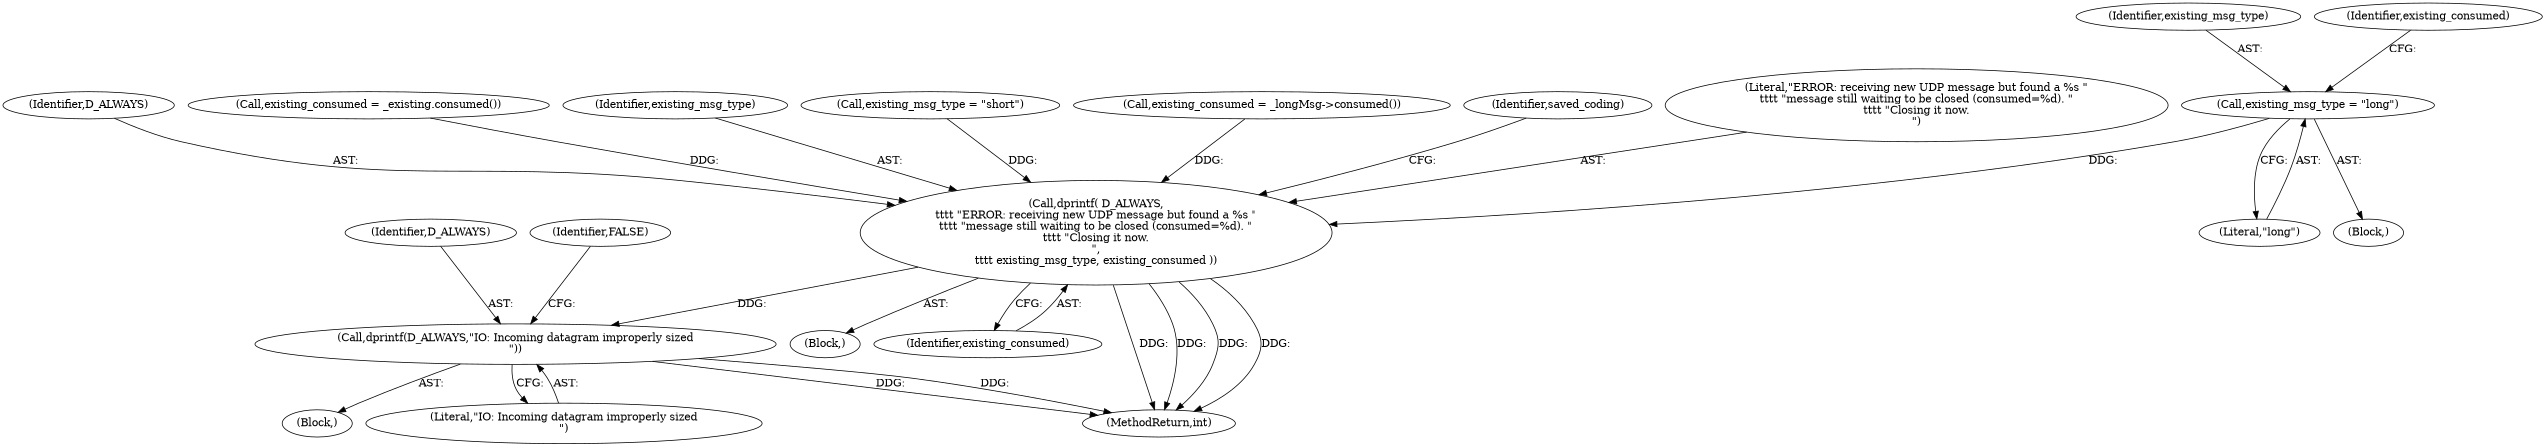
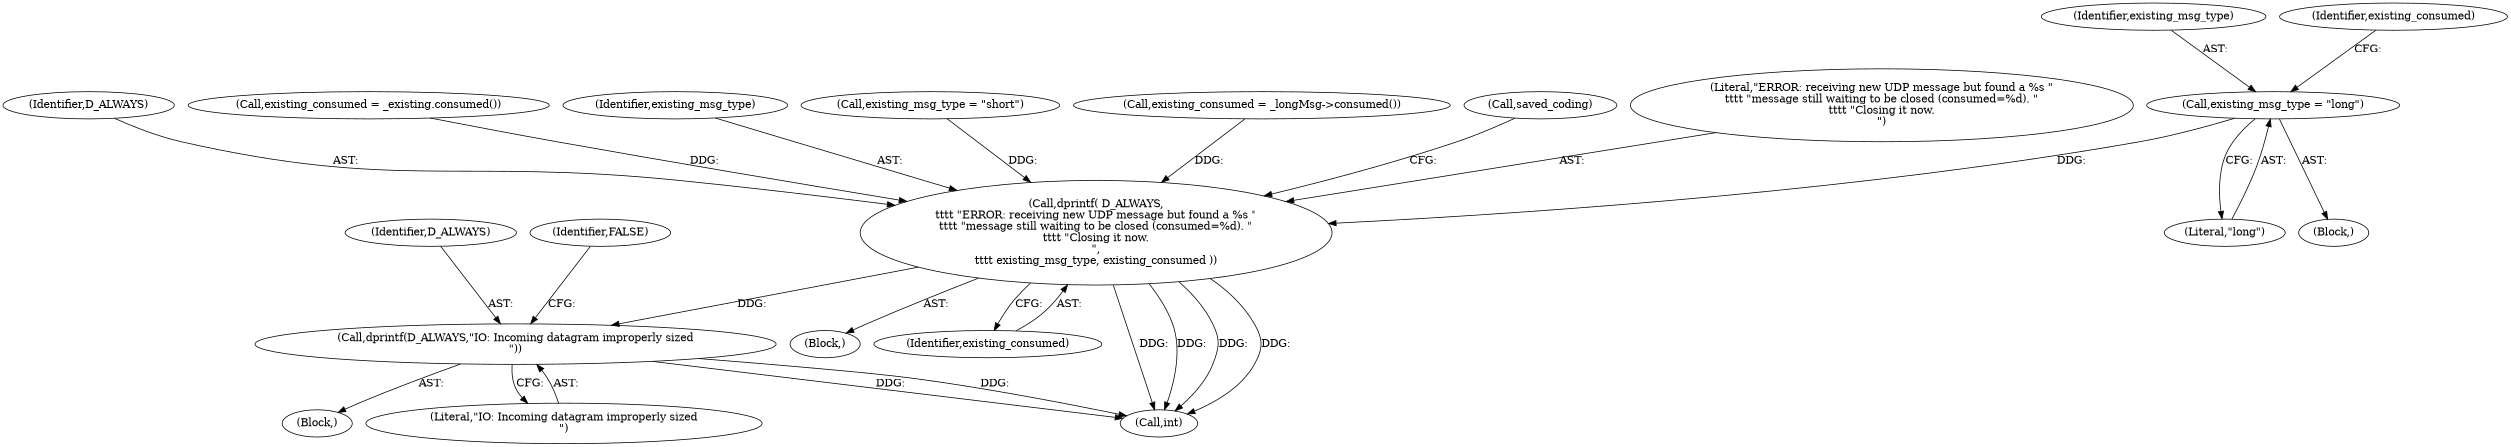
node "(Identifier,saved_coding)": label "(Identifier,saved_coding)" -> "(Call,saved_coding)"
node "(MethodReturn,int)": label "(MethodReturn,int)" -> "(Call,int)"
